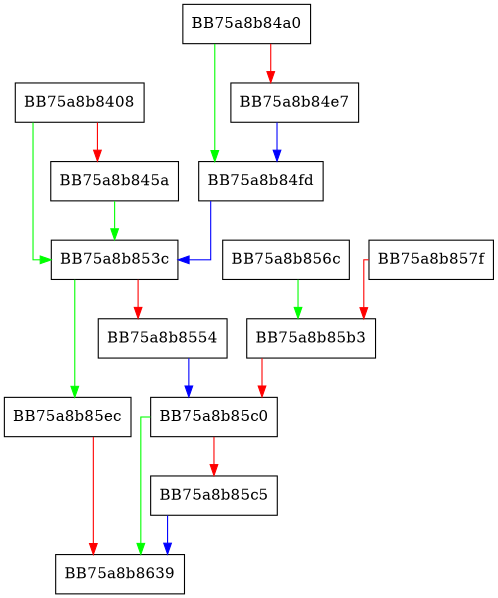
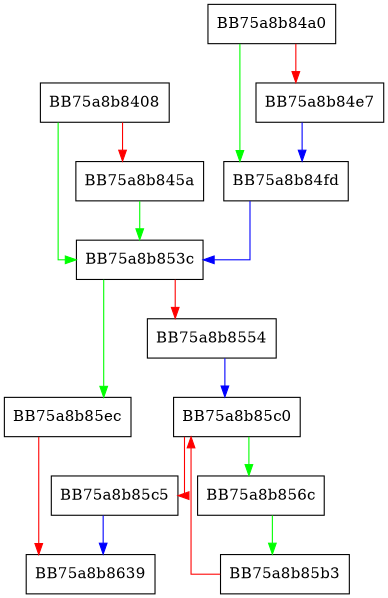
node "BB75a8b857f": removed
edge "BB75a8b85c0" -> "BB75a8b8639": now "BB75a8b85c0" -> "BB75a8b856c"
